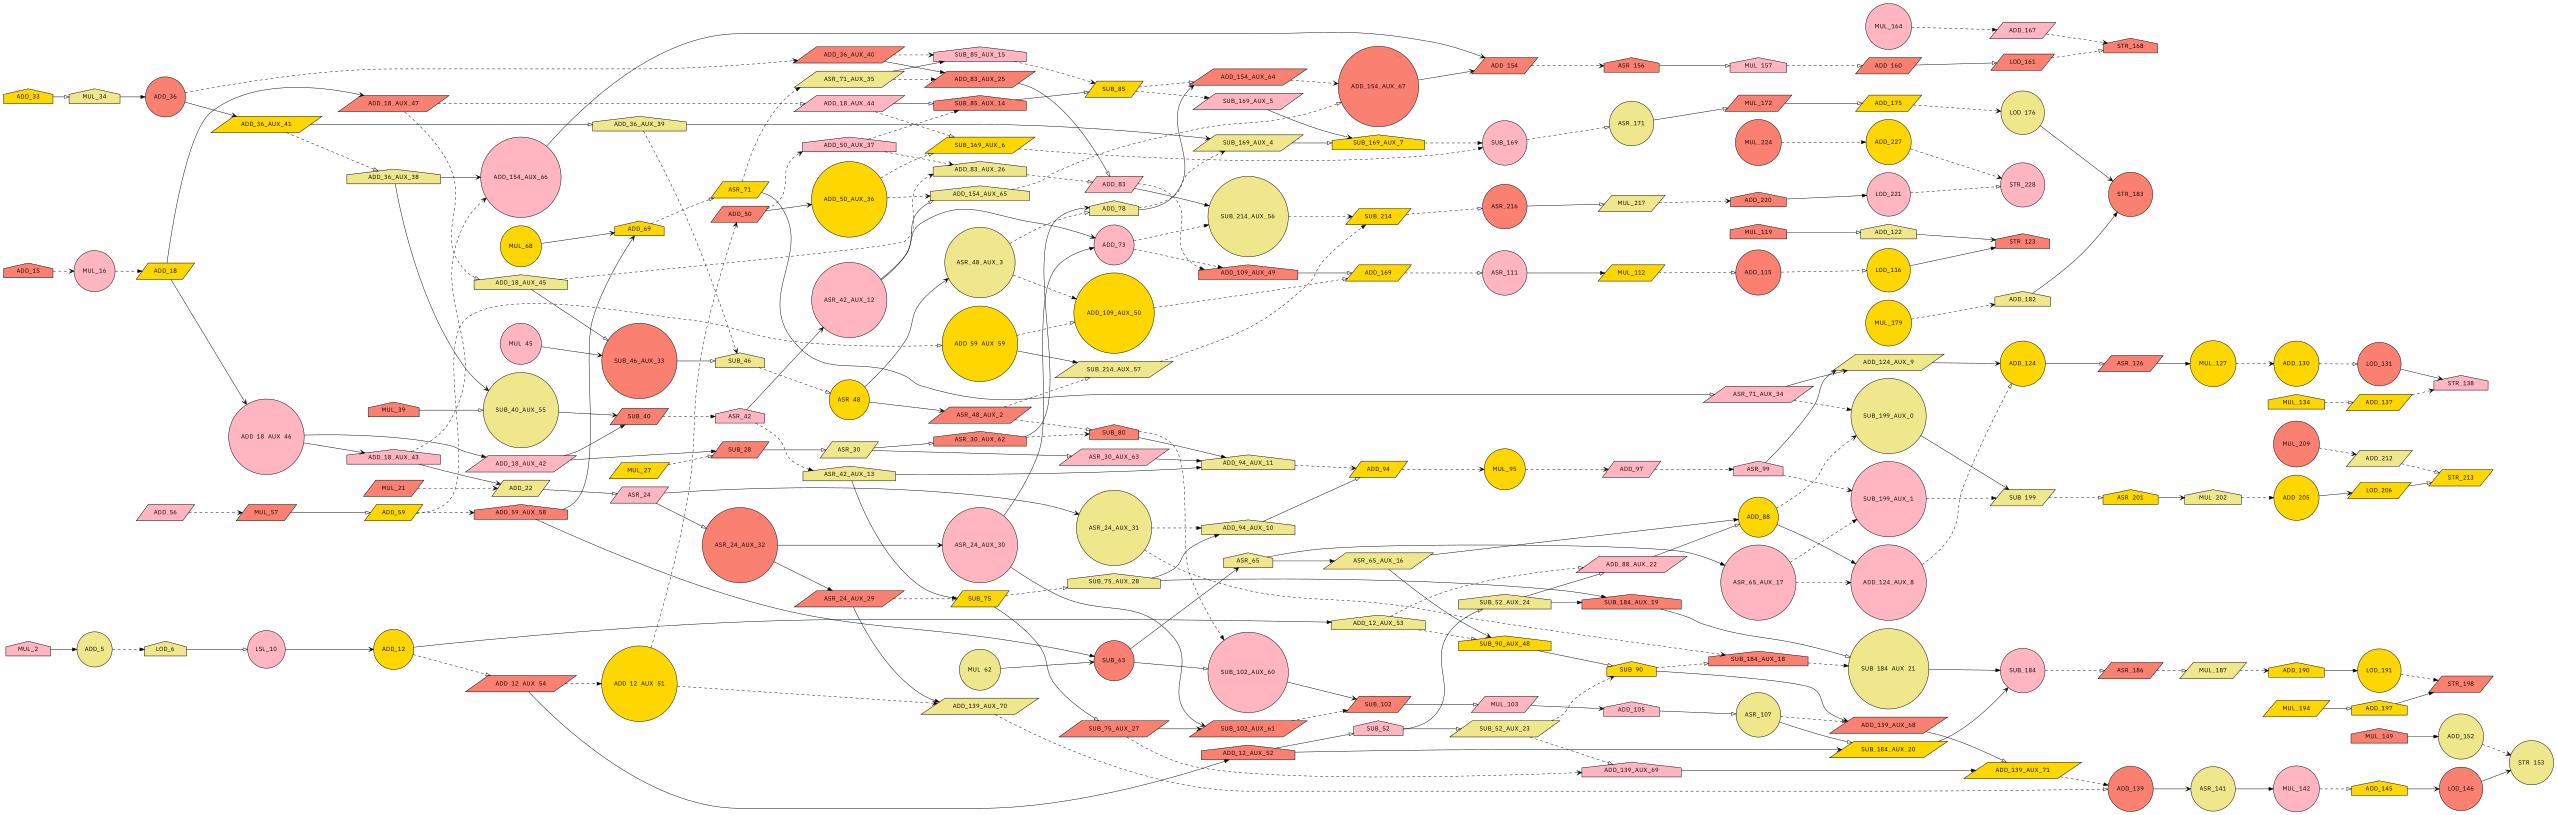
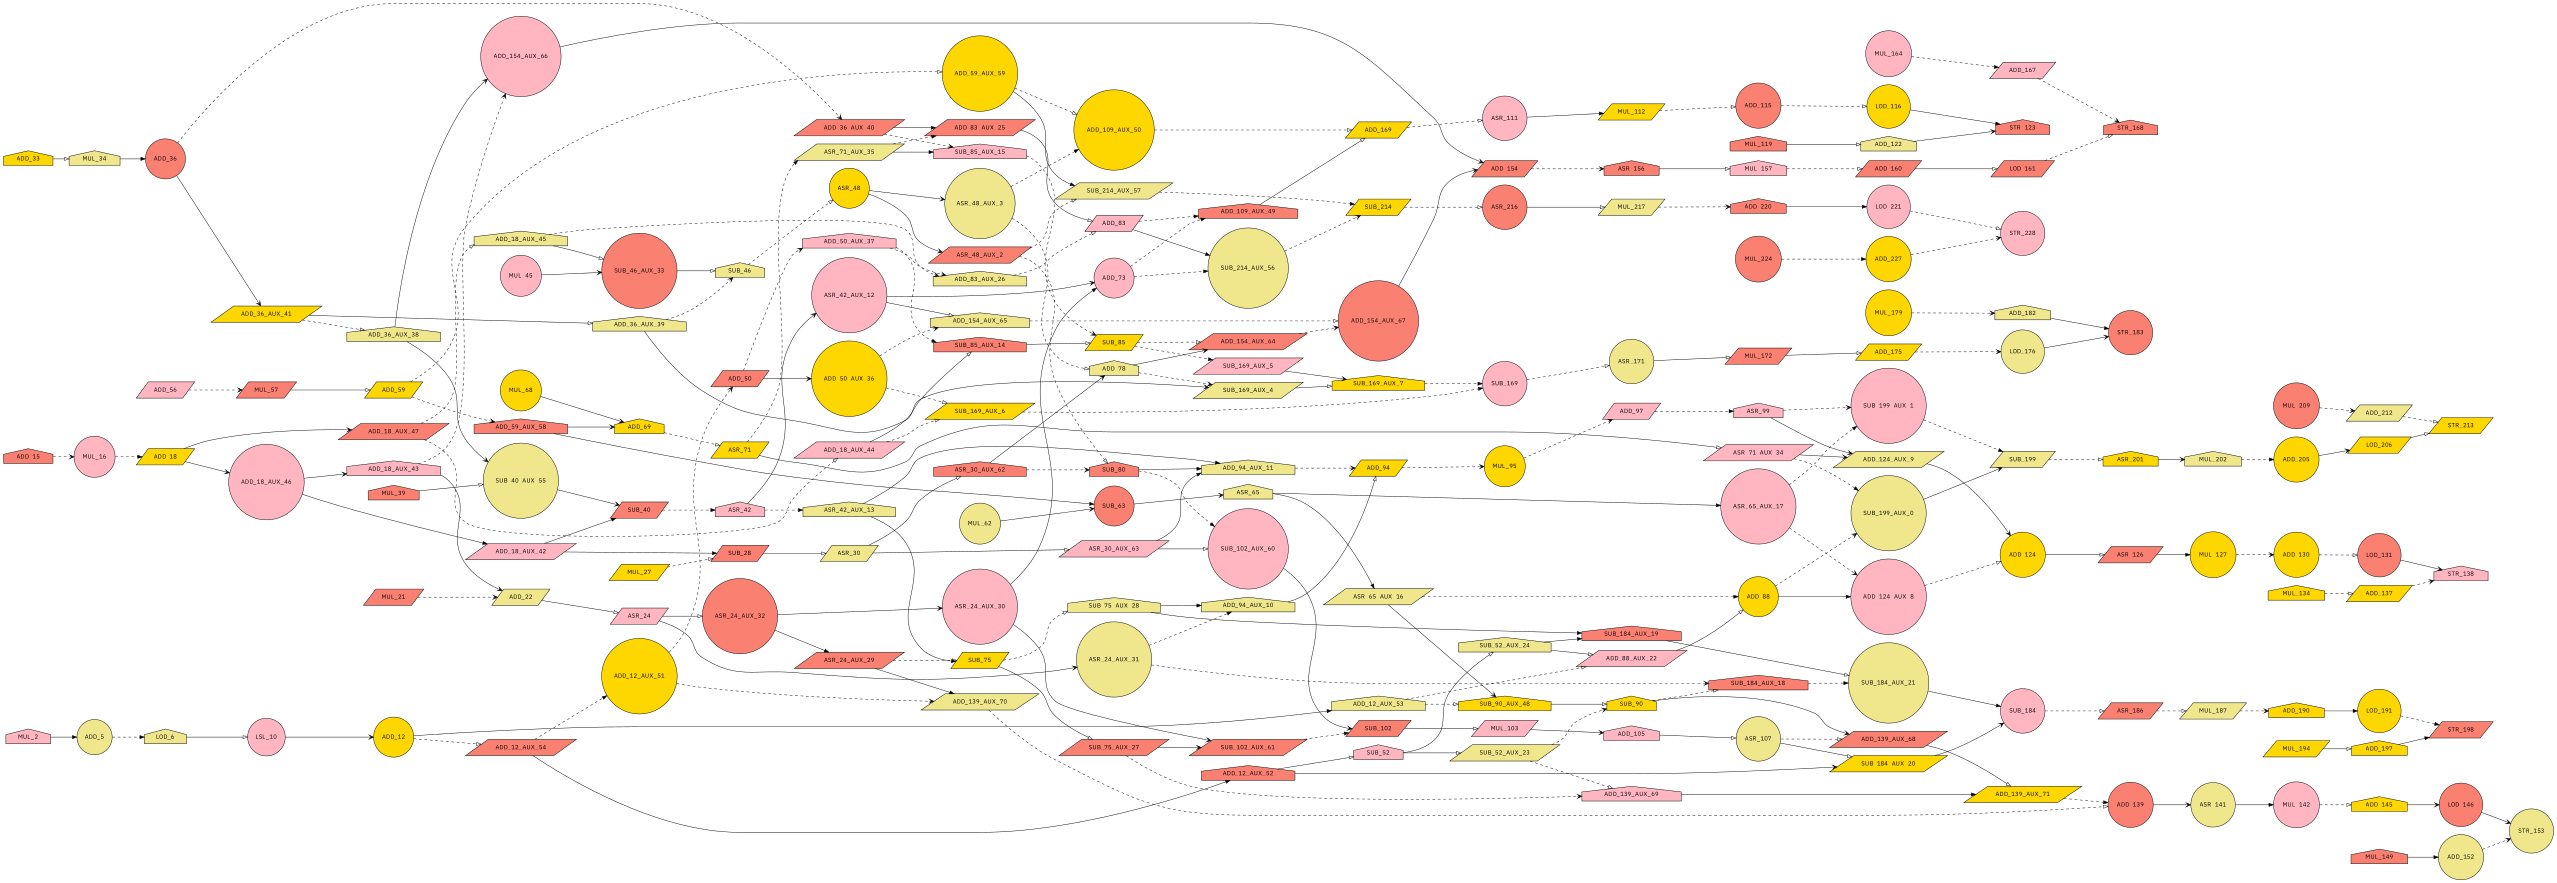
edge "ASR_65_AUX_16" -> "ADD_88": style solid -> dashed
edge "SUB_63" -> "SUB_102_AUX_60": now "ASR_30_AUX_63" -> "SUB_102_AUX_60"
